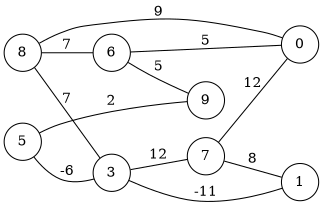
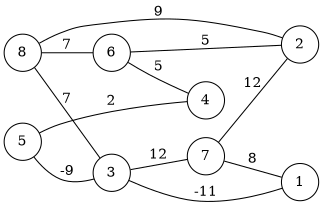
node "0": label "0" -> "2"
node "9": label "9" -> "4"
edge "5" -- "3": label "-6" -> "-9"
